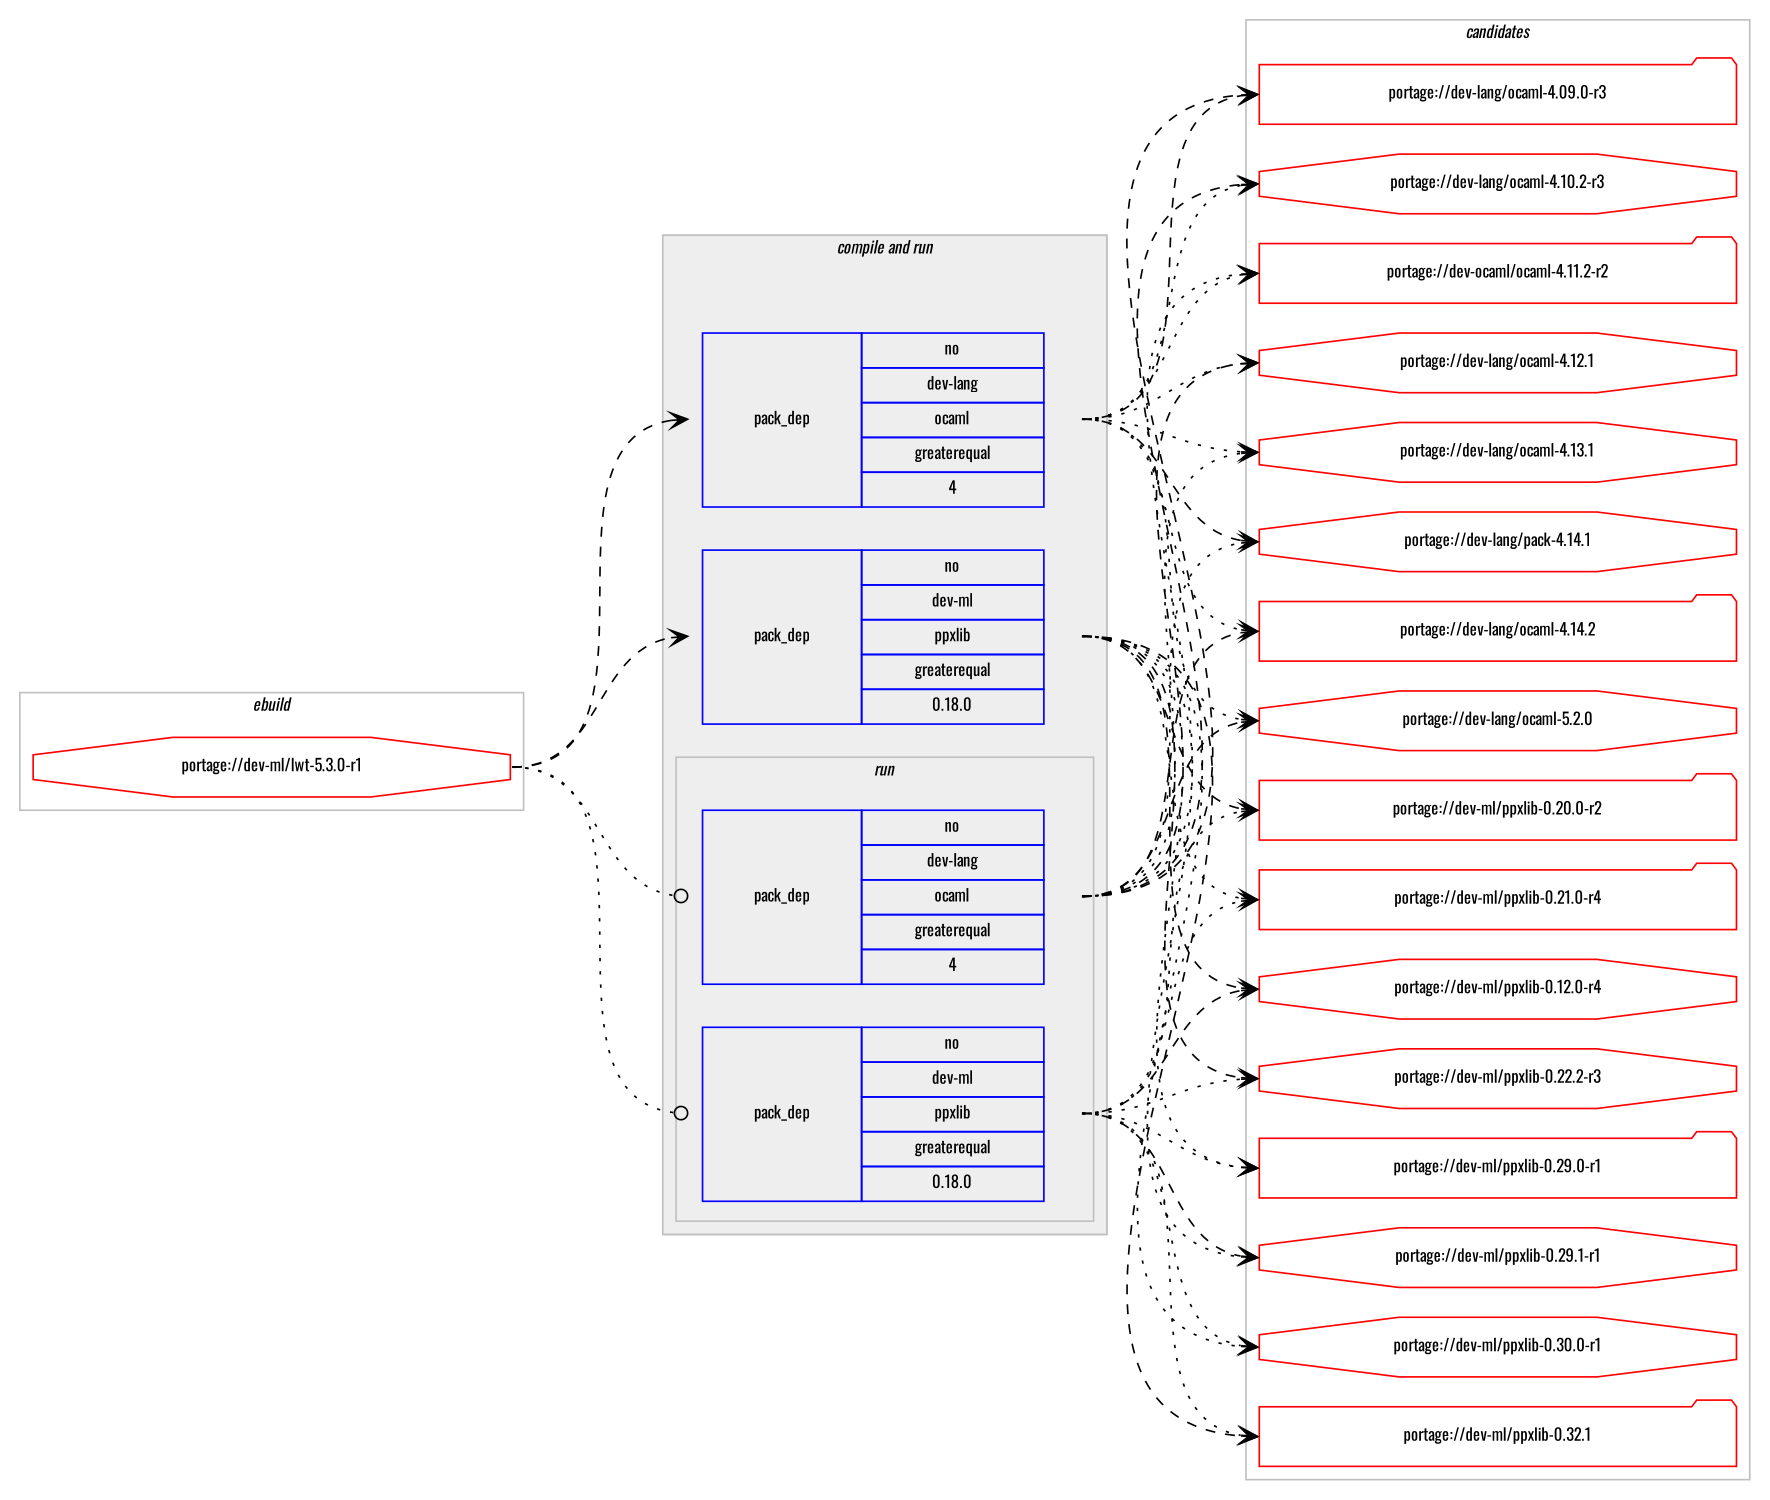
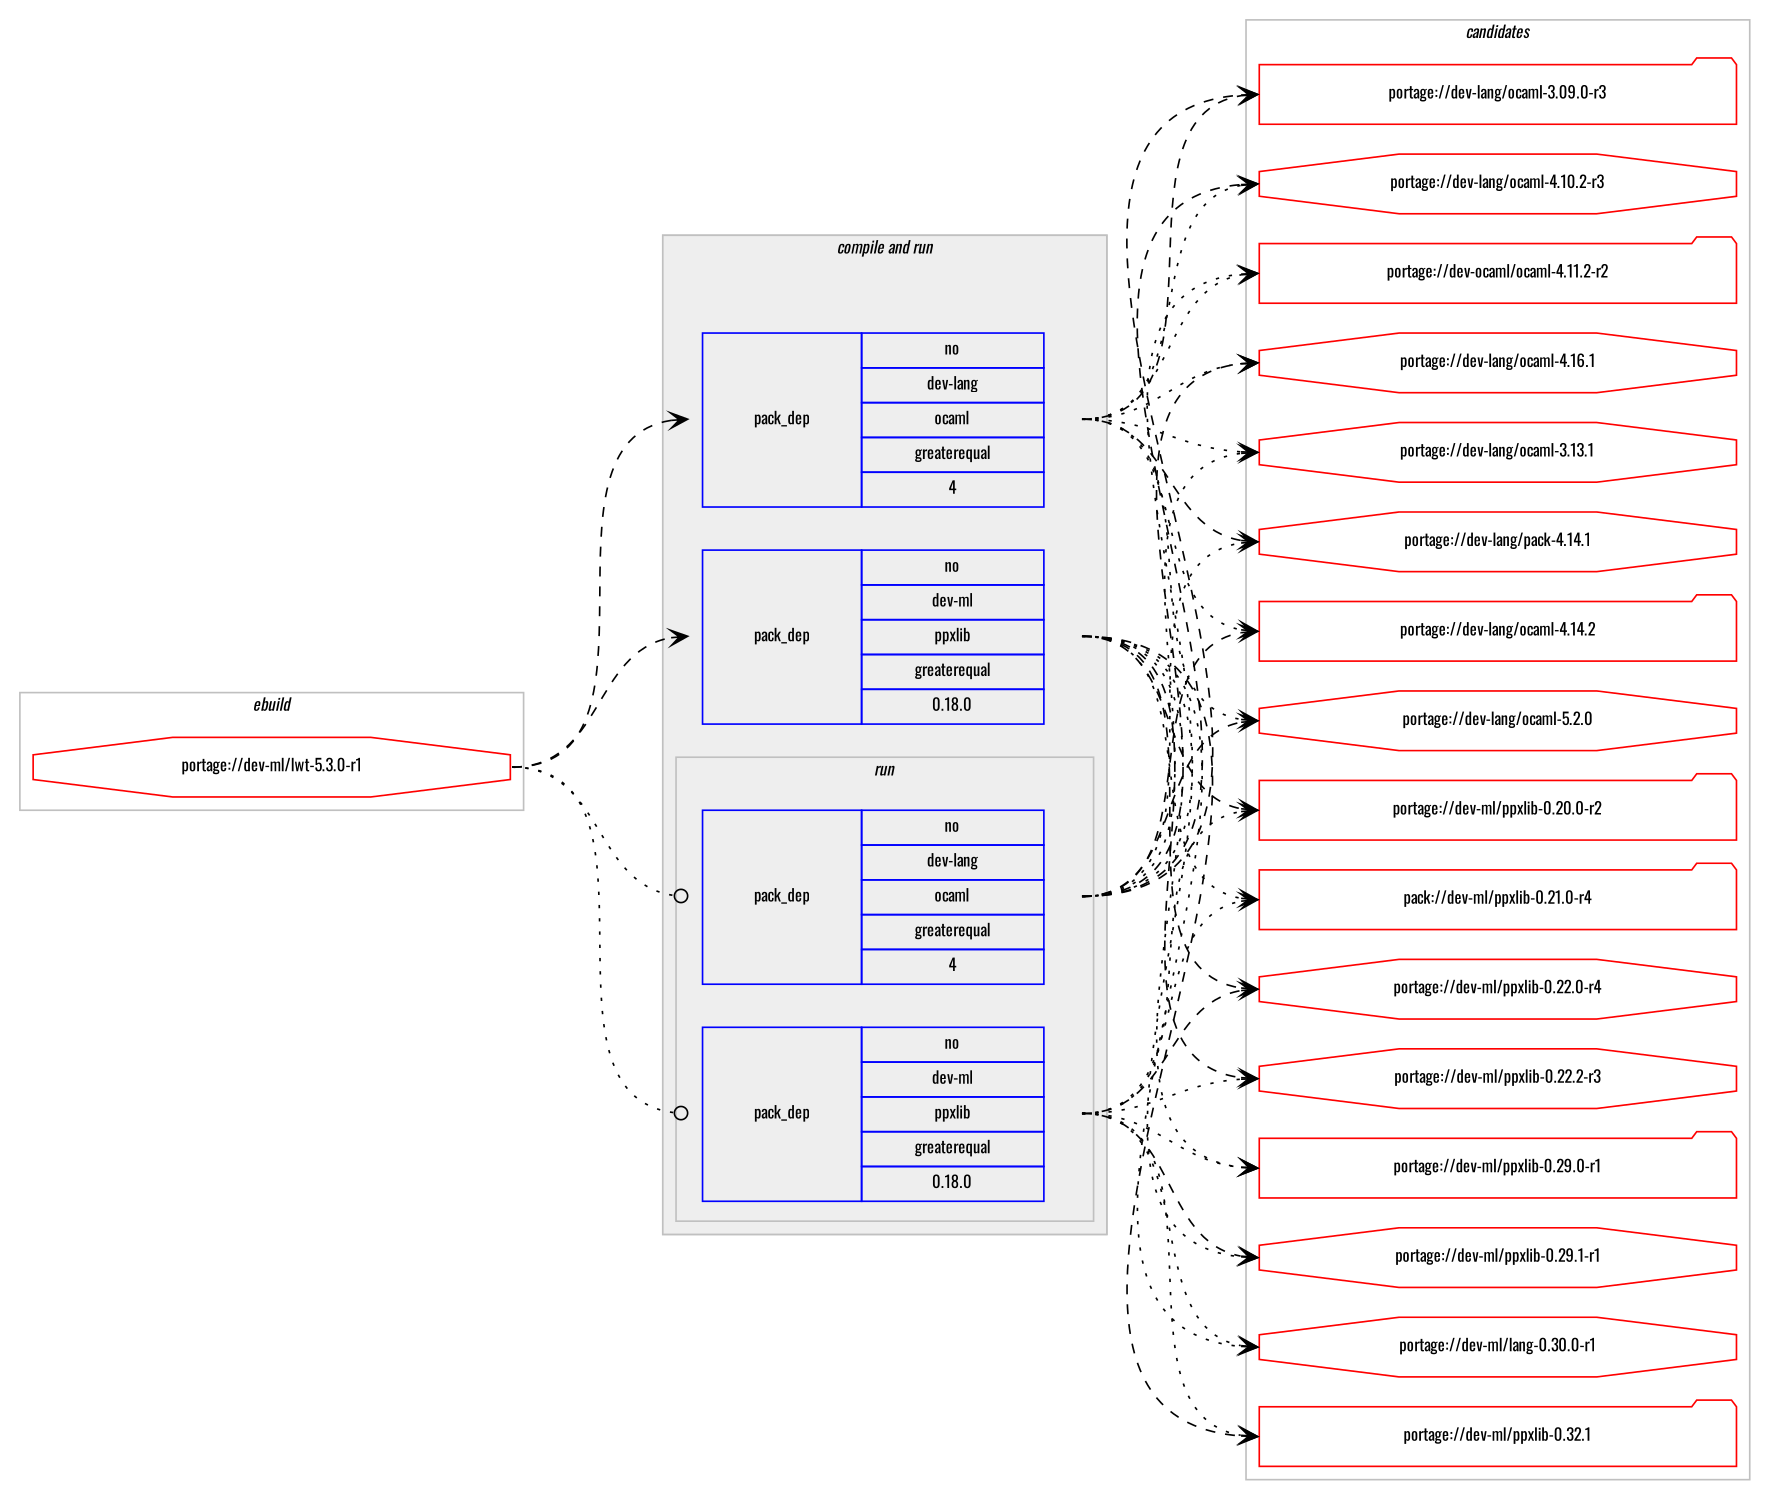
node "portage://dev-lang/ocaml-4.09.0-r3": label "portage://dev-lang/ocaml-4.09.0-r3" -> "portage://dev-lang/ocaml-3.09.0-r3"
node "portage://dev-lang/ocaml-4.12.1": label "portage://dev-lang/ocaml-4.12.1" -> "portage://dev-lang/ocaml-4.16.1"
node "portage://dev-lang/ocaml-4.13.1": label "portage://dev-lang/ocaml-4.13.1" -> "portage://dev-lang/ocaml-3.13.1"
node "portage://dev-ml/ppxlib-0.21.0-r4": label "portage://dev-ml/ppxlib-0.21.0-r4" -> "pack://dev-ml/ppxlib-0.21.0-r4"
node "portage://dev-ml/ppxlib-0.12.0-r4": label "portage://dev-ml/ppxlib-0.12.0-r4" -> "portage://dev-ml/ppxlib-0.22.0-r4"
node "portage://dev-ml/ppxlib-0.30.0-r1": label "portage://dev-ml/ppxlib-0.30.0-r1" -> "portage://dev-ml/lang-0.30.0-r1"
